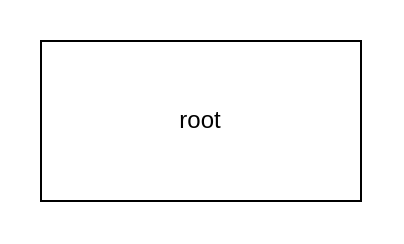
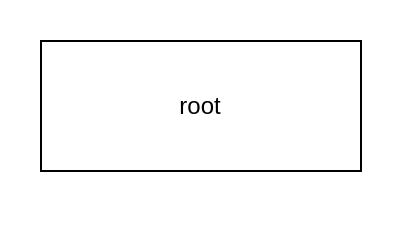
node "root": size 320x160 -> 320x130
